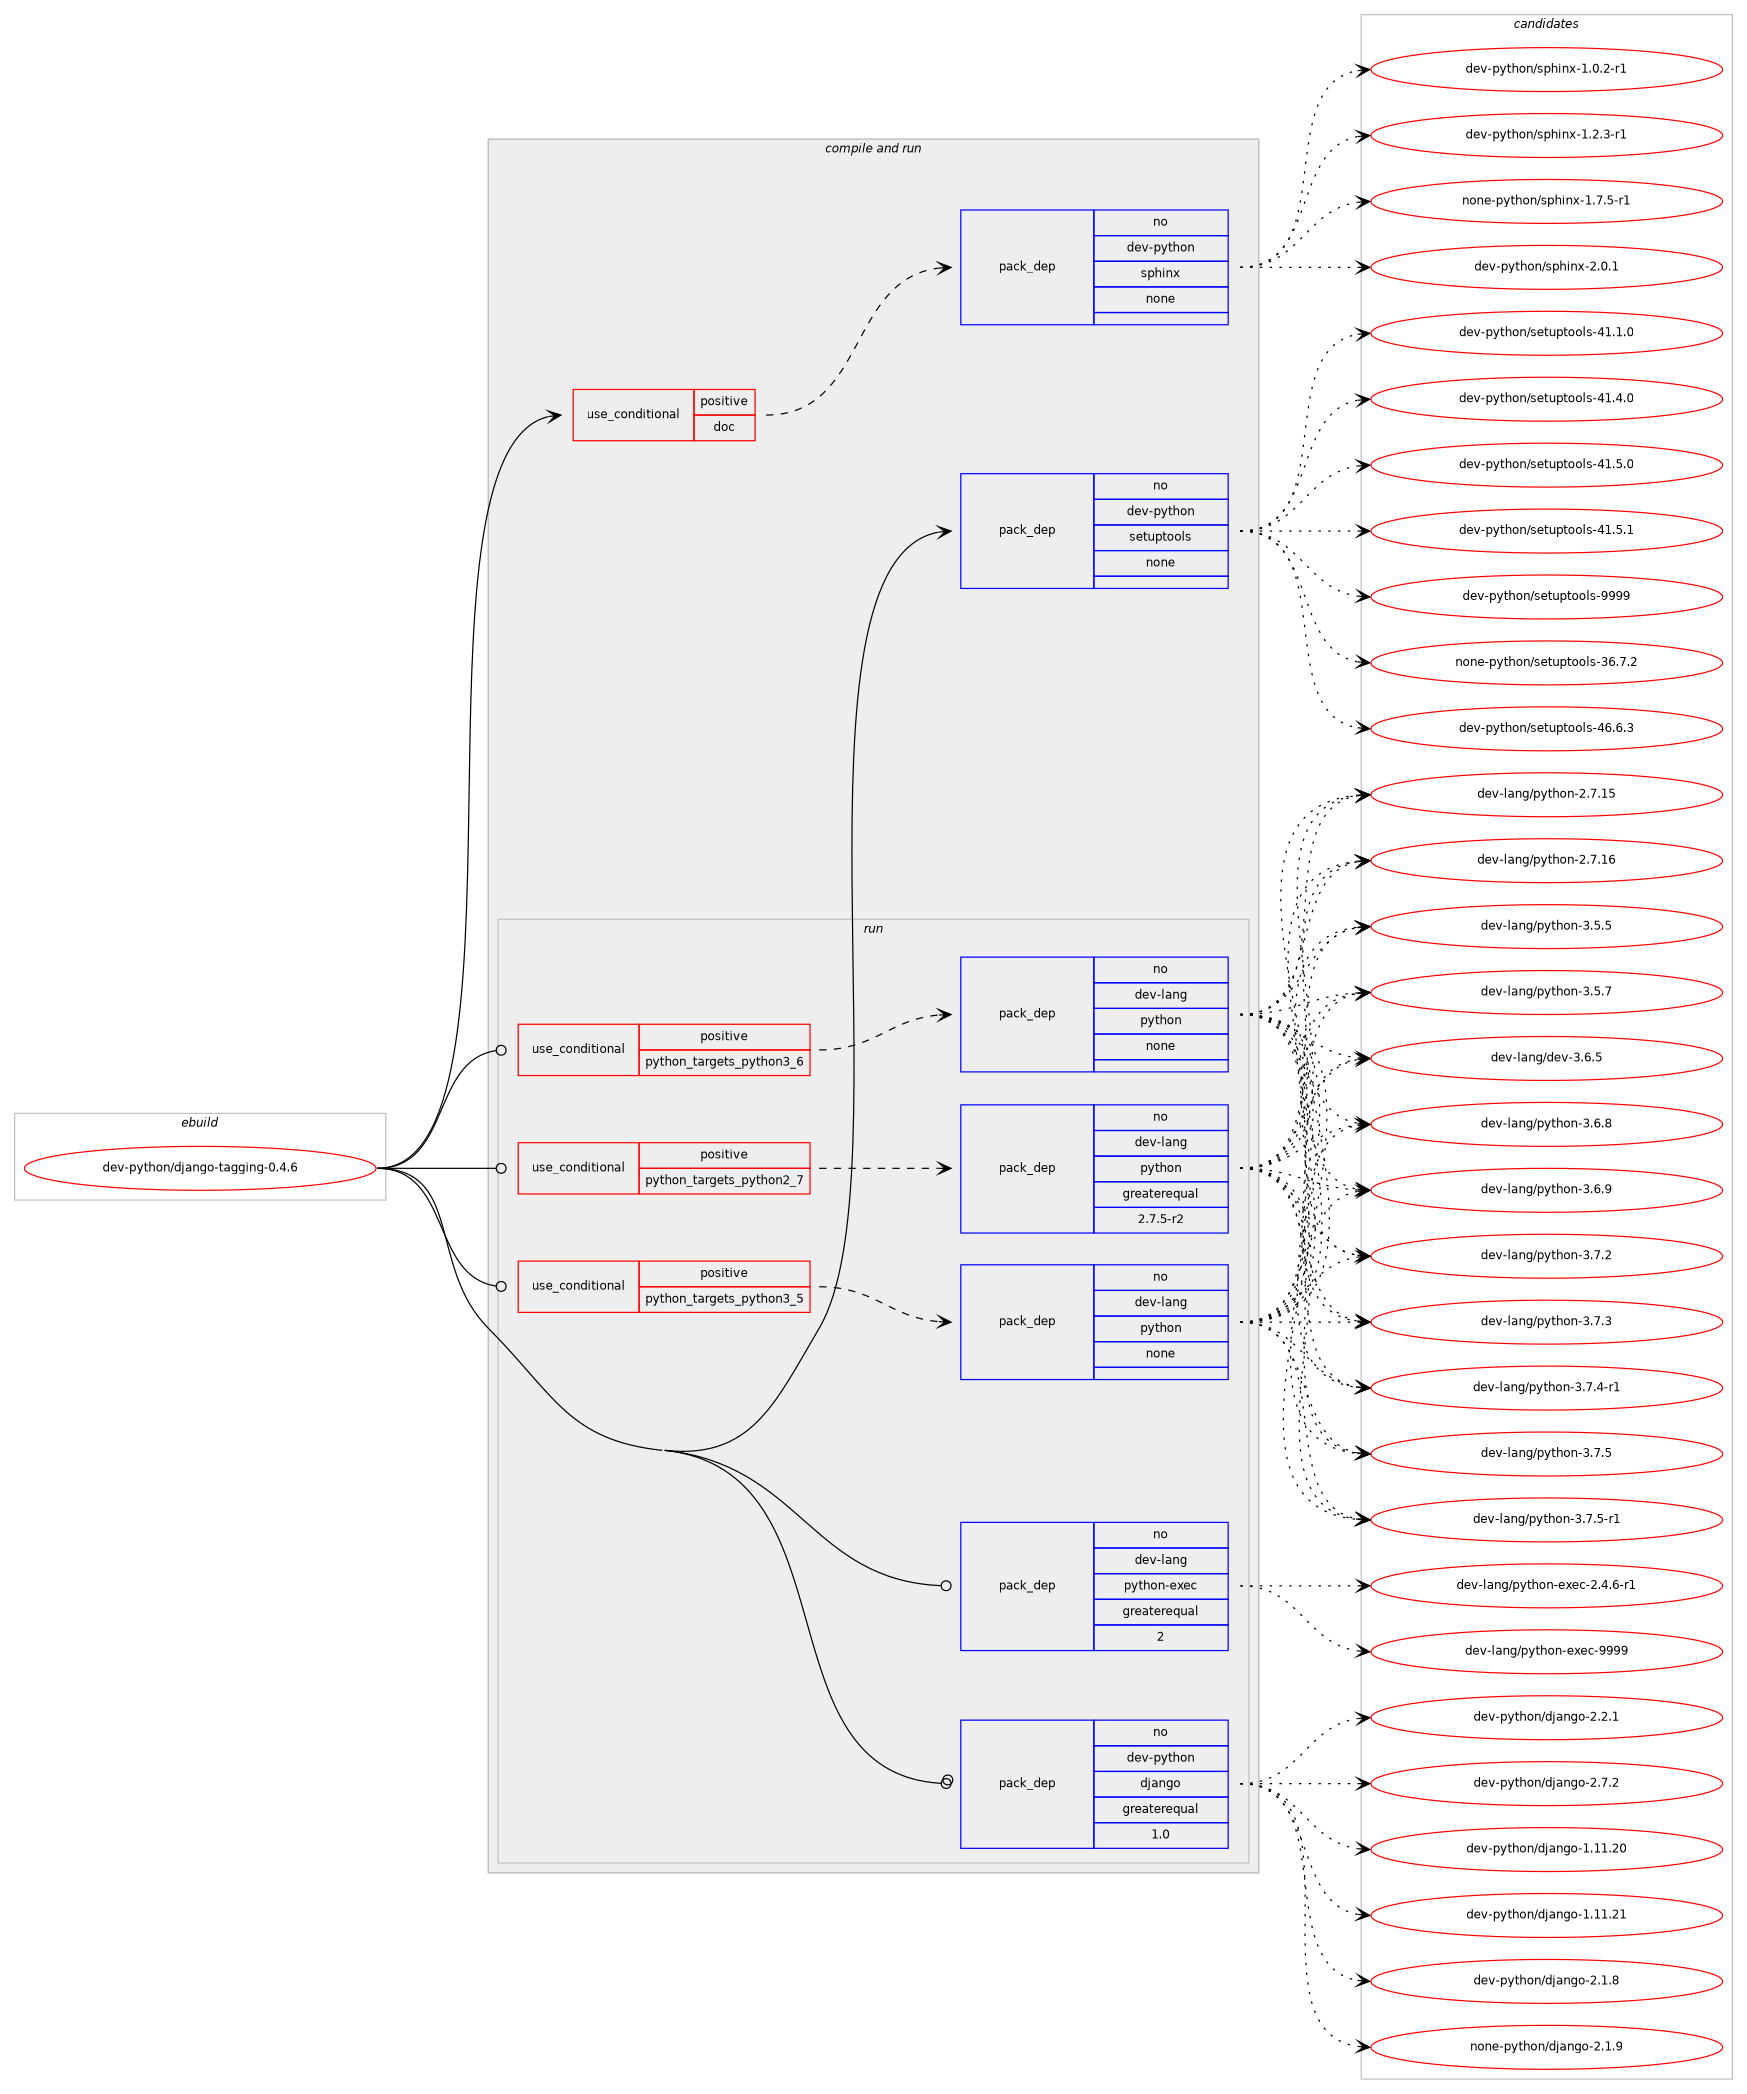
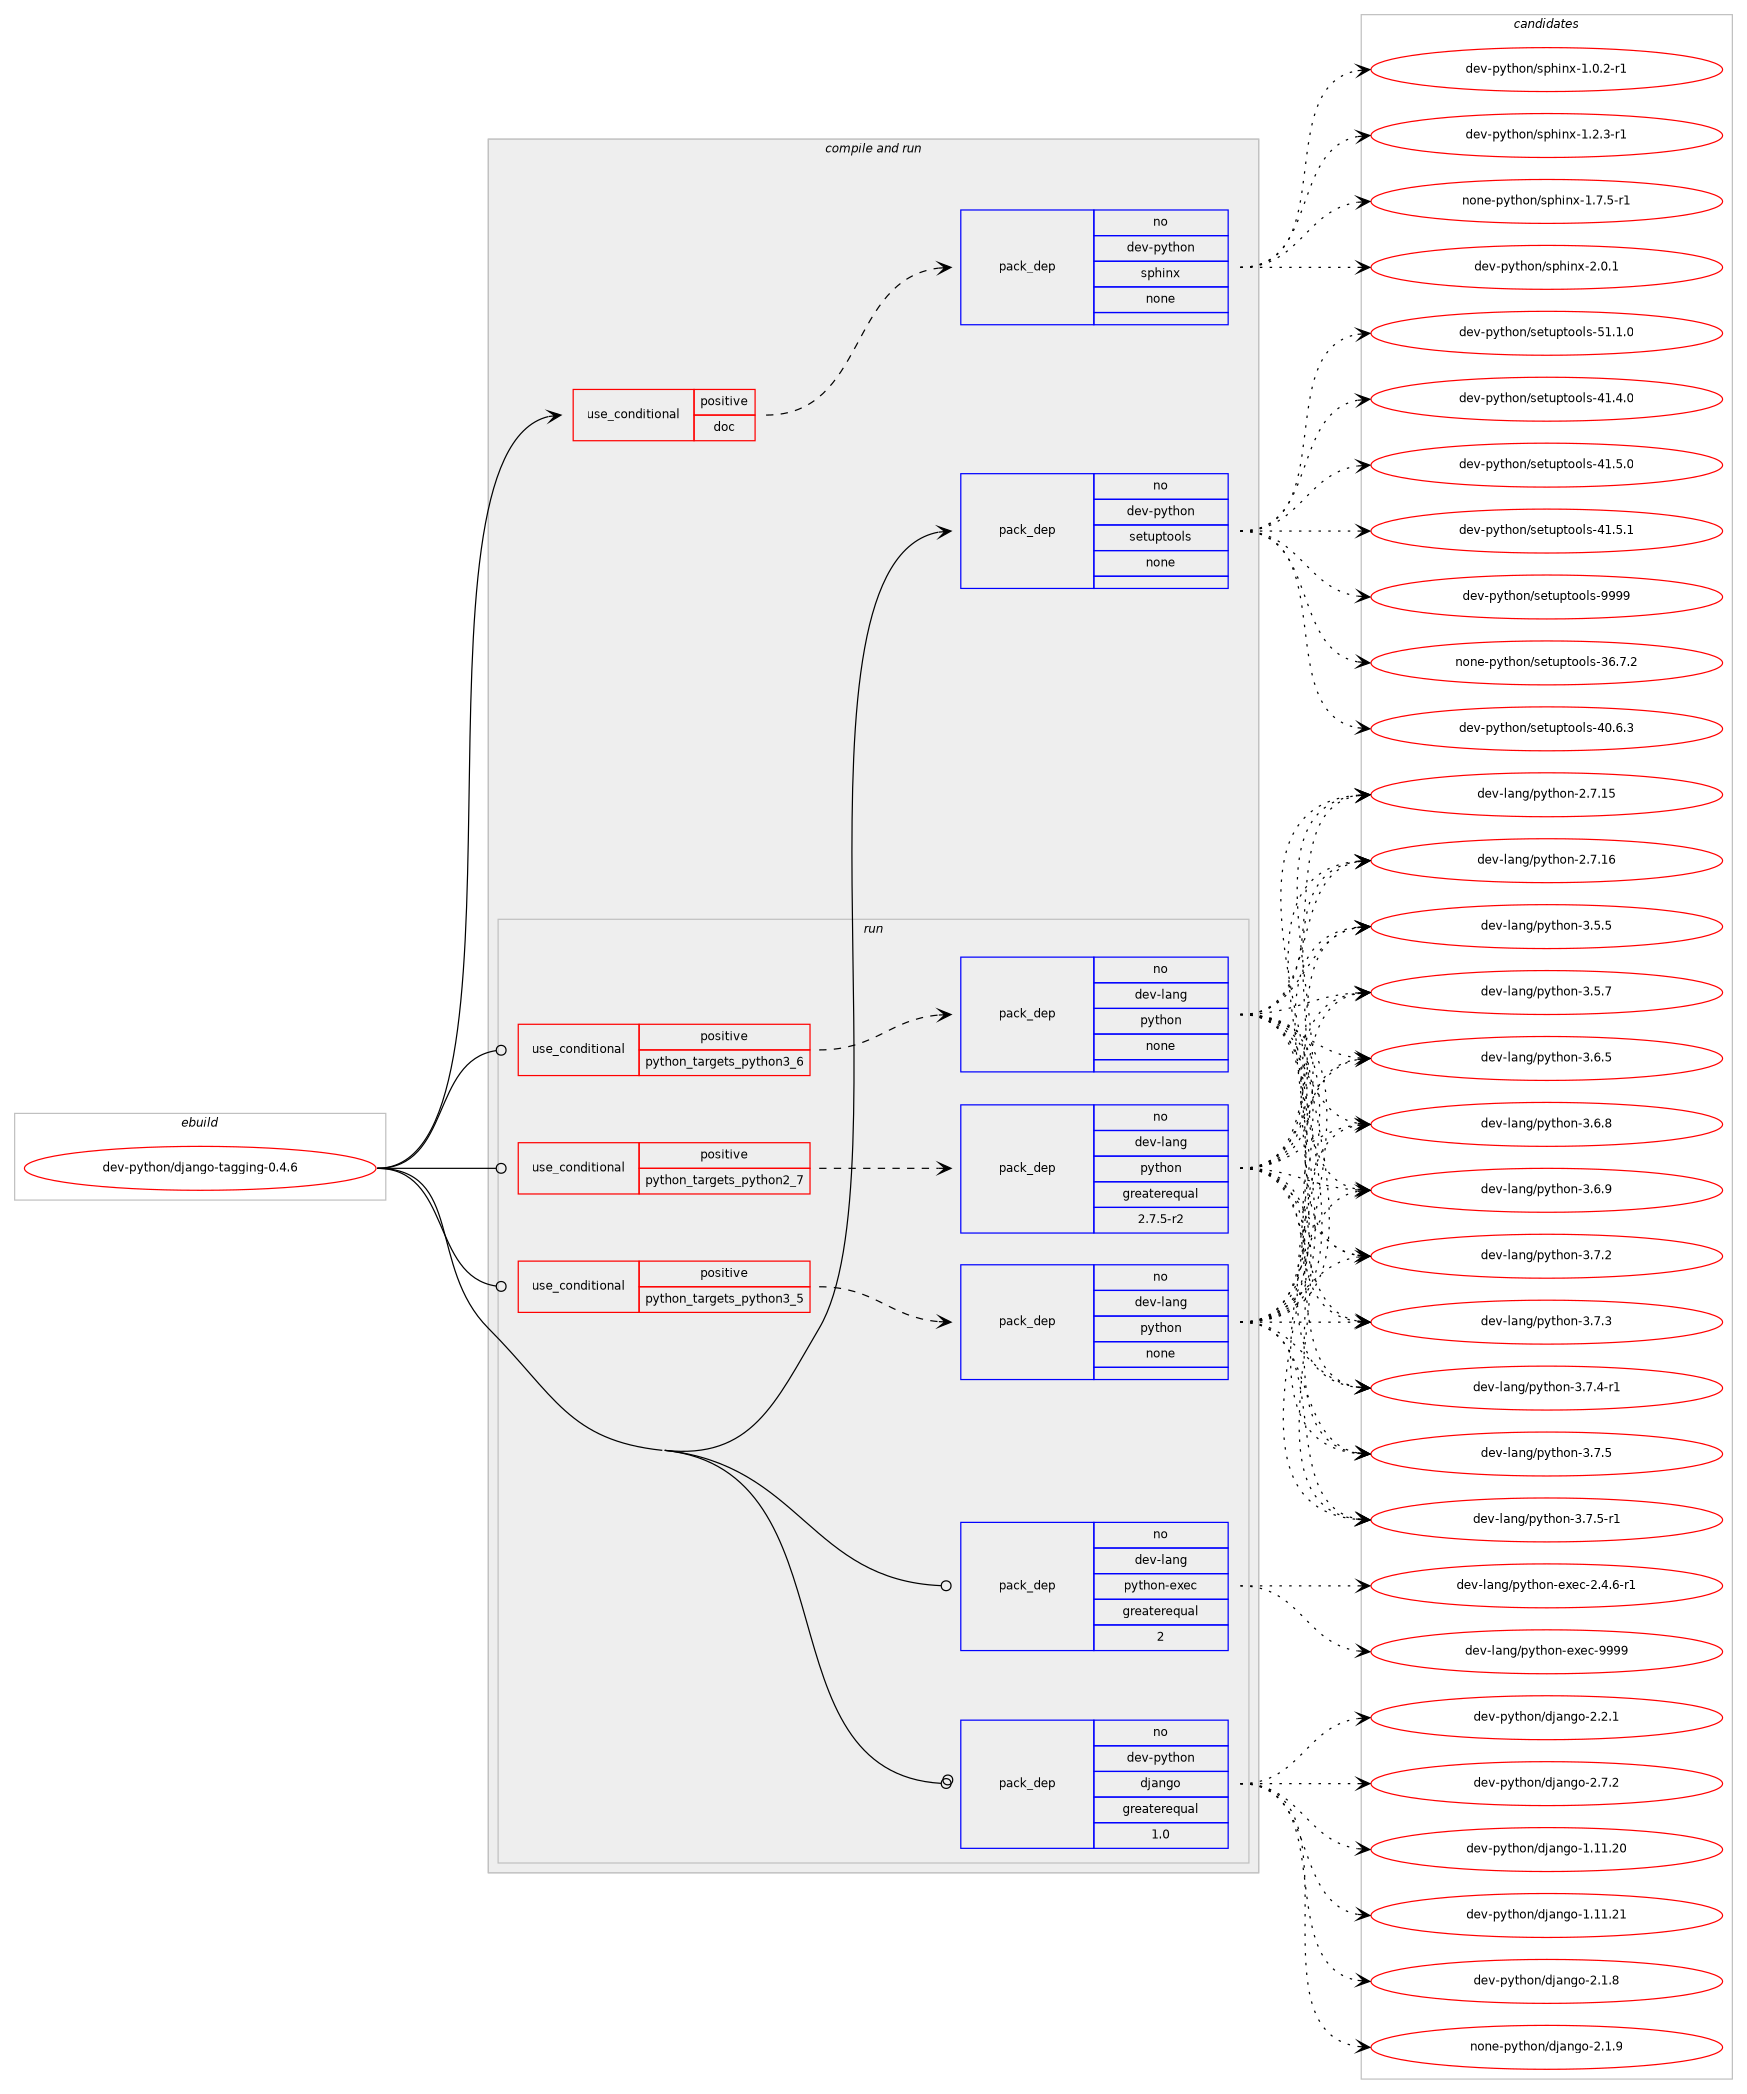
node "dev-python/setuptools-41.1.0": label "dev-python/setuptools-41.1.0" -> "dev-python/setuptools-51.1.0"
node "dev-python/setuptools-46.6.3": label "dev-python/setuptools-46.6.3" -> "dev-python/setuptools-40.6.3"
node "dev-lang/dev-3.6.5": label "dev-lang/dev-3.6.5" -> "dev-lang/python-3.6.5"
